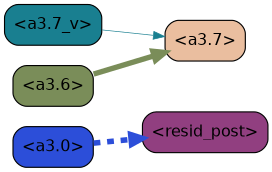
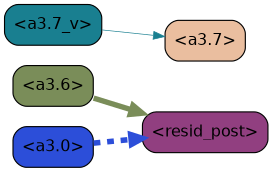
edge "<a3.6>" -> "<a3.7>": now "<a3.6>" -> "<resid_post>"
